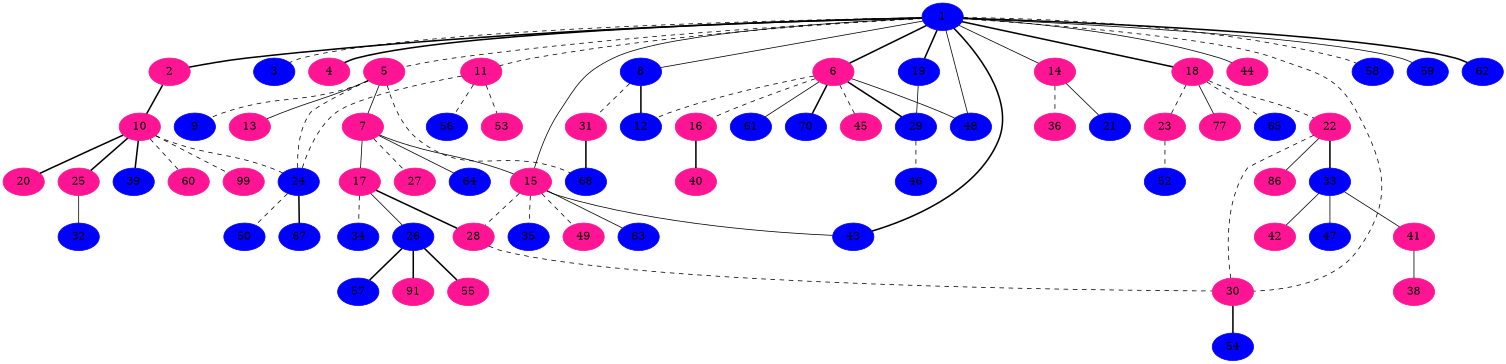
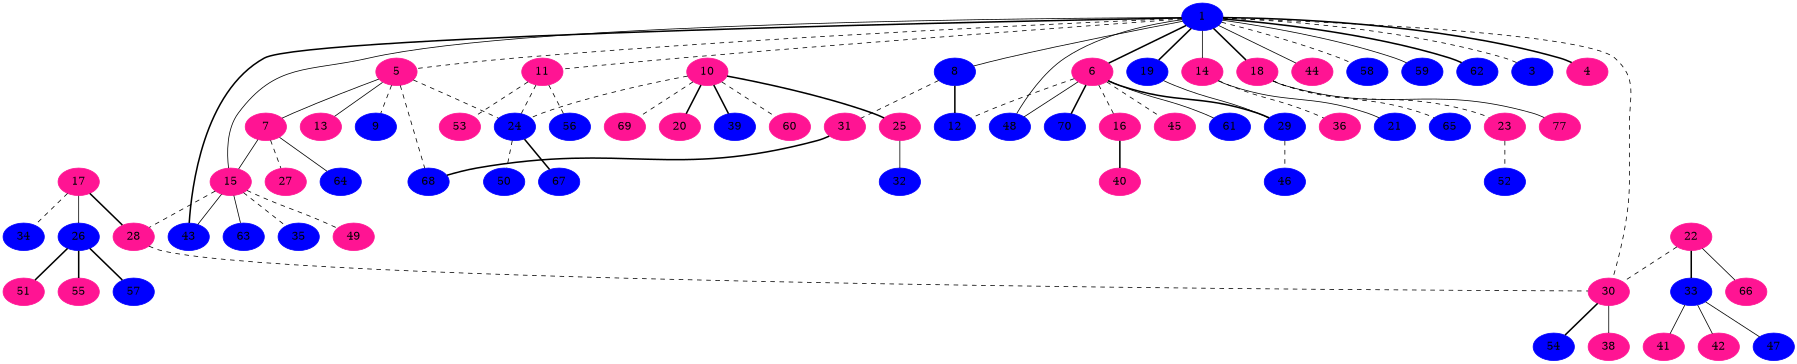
node "2": removed
edge "18" -- "22": removed
edge "7" -- "17": removed
node "99": label "99" -> "69"
node "86": label "86" -> "66"
edge "41" -- "38": now "30" -- "38"
node "91": label "91" -> "51"
